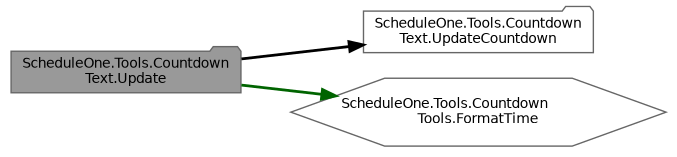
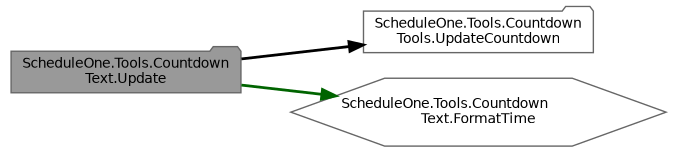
node "ScheduleOne.Tools.Countdown Text.UpdateCountdown": label "ScheduleOne.Tools.Countdown Text.UpdateCountdown" -> "ScheduleOne.Tools.Countdown Tools.UpdateCountdown"
node "ScheduleOne.Tools.Countdown Tools.FormatTime": label "ScheduleOne.Tools.Countdown Tools.FormatTime" -> "ScheduleOne.Tools.Countdown Text.FormatTime"
